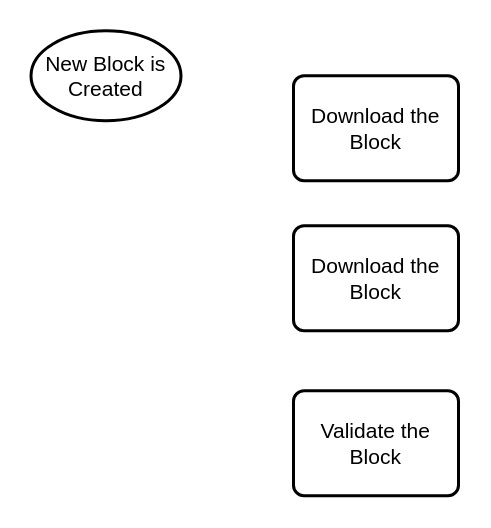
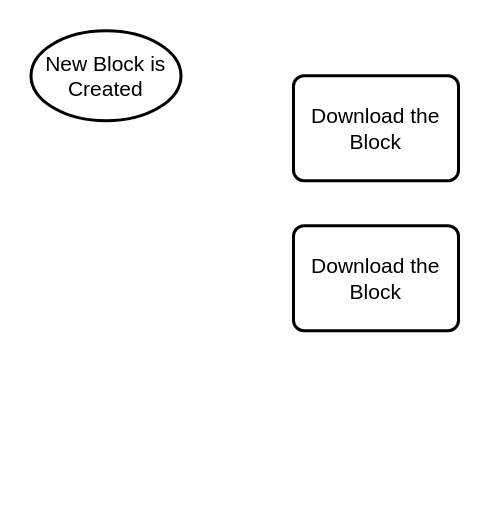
node "Validate the Block": removed
